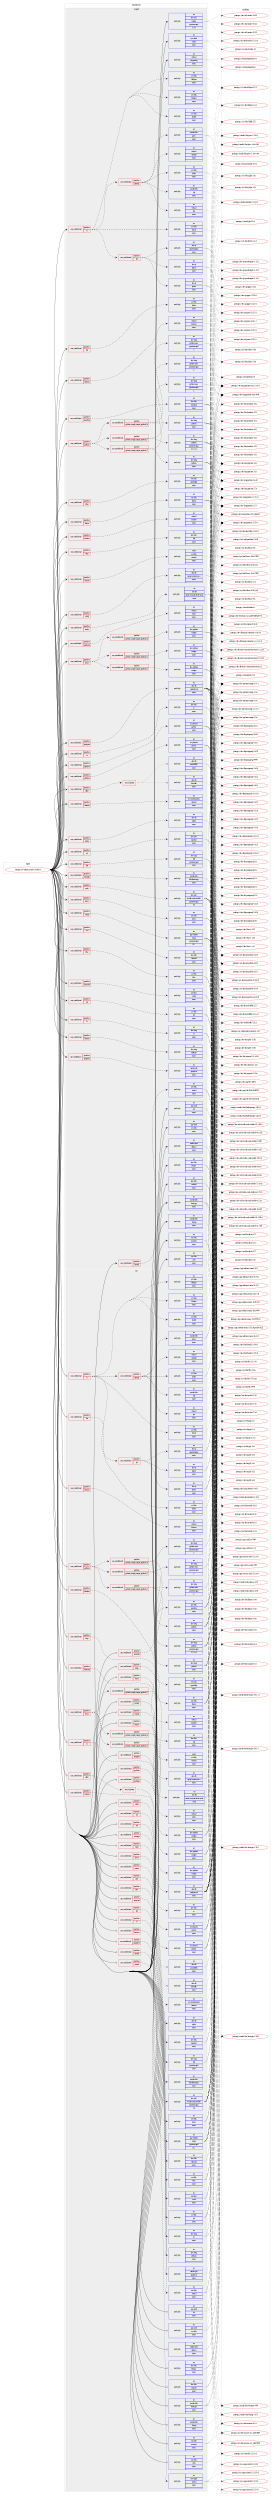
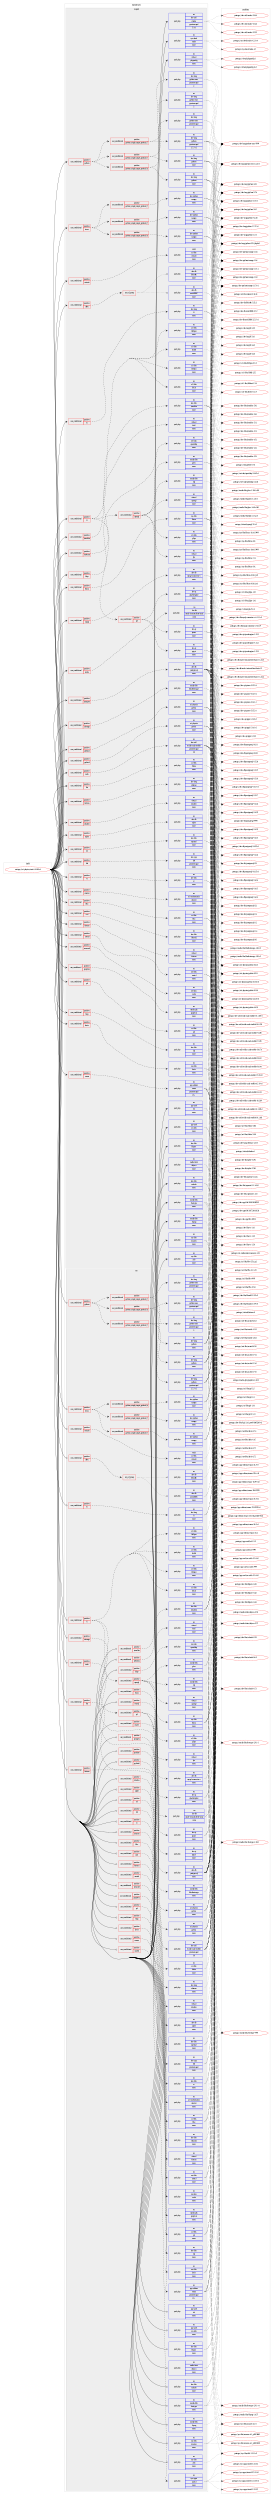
node "portage://media-libs/freetype-2.10.1": removed
